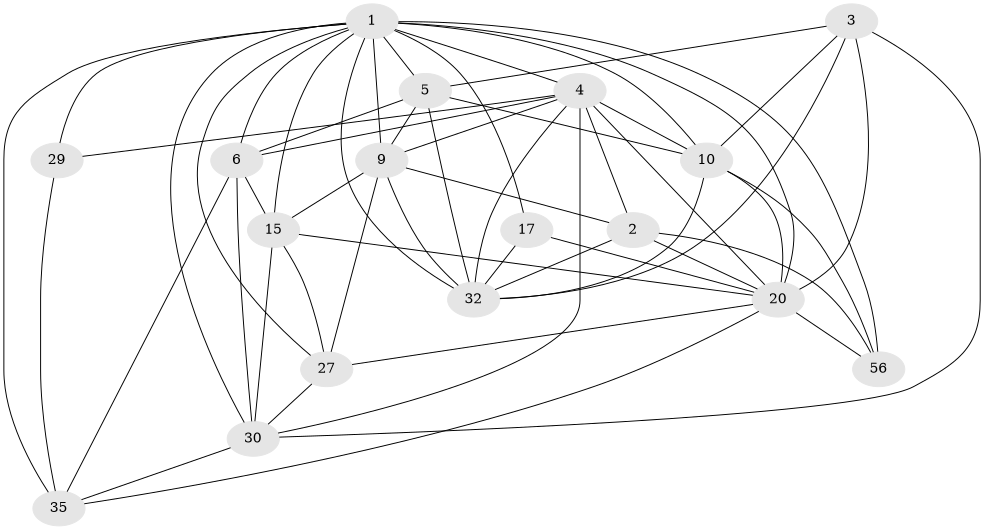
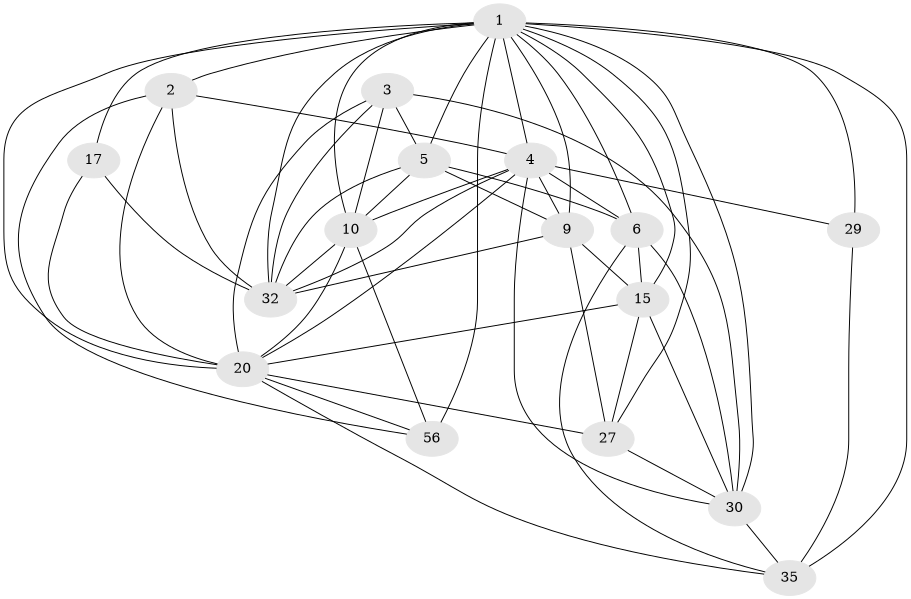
edge "9" -- "2": now "1" -- "2"
